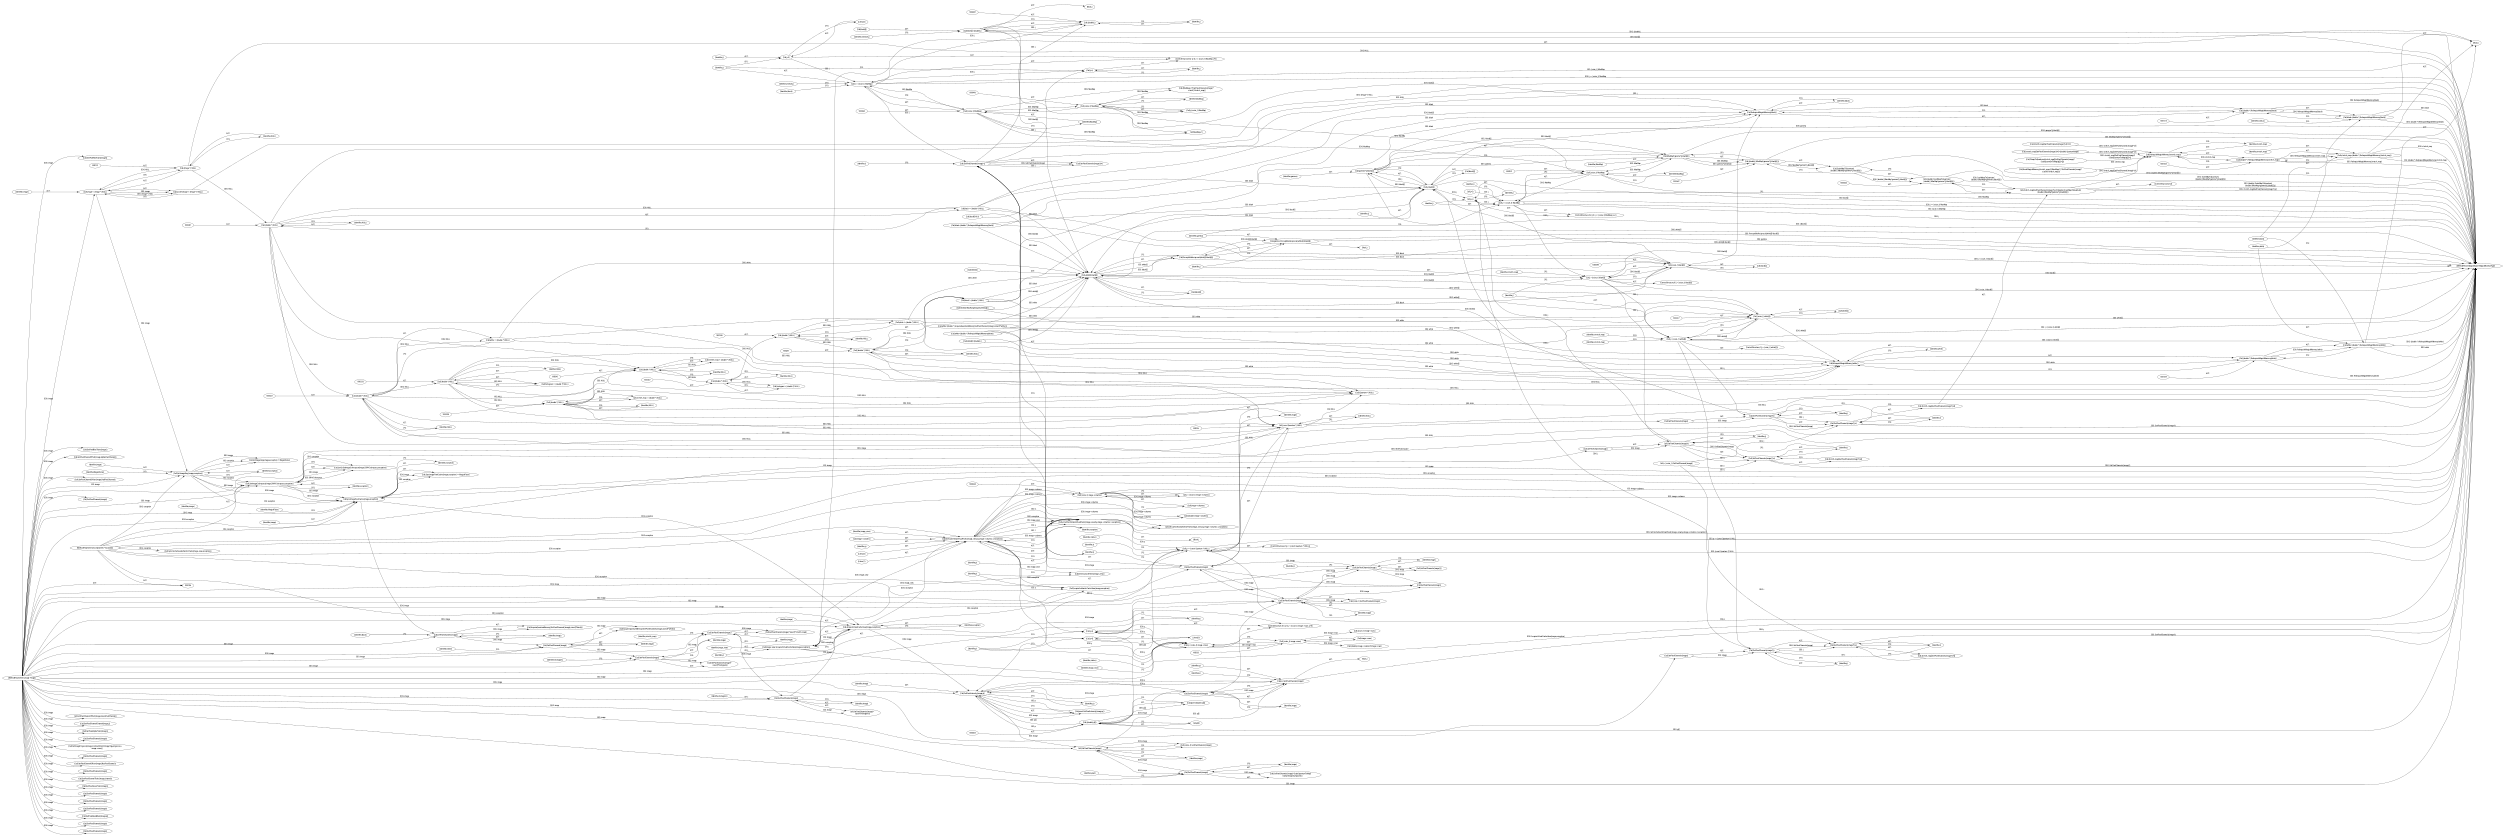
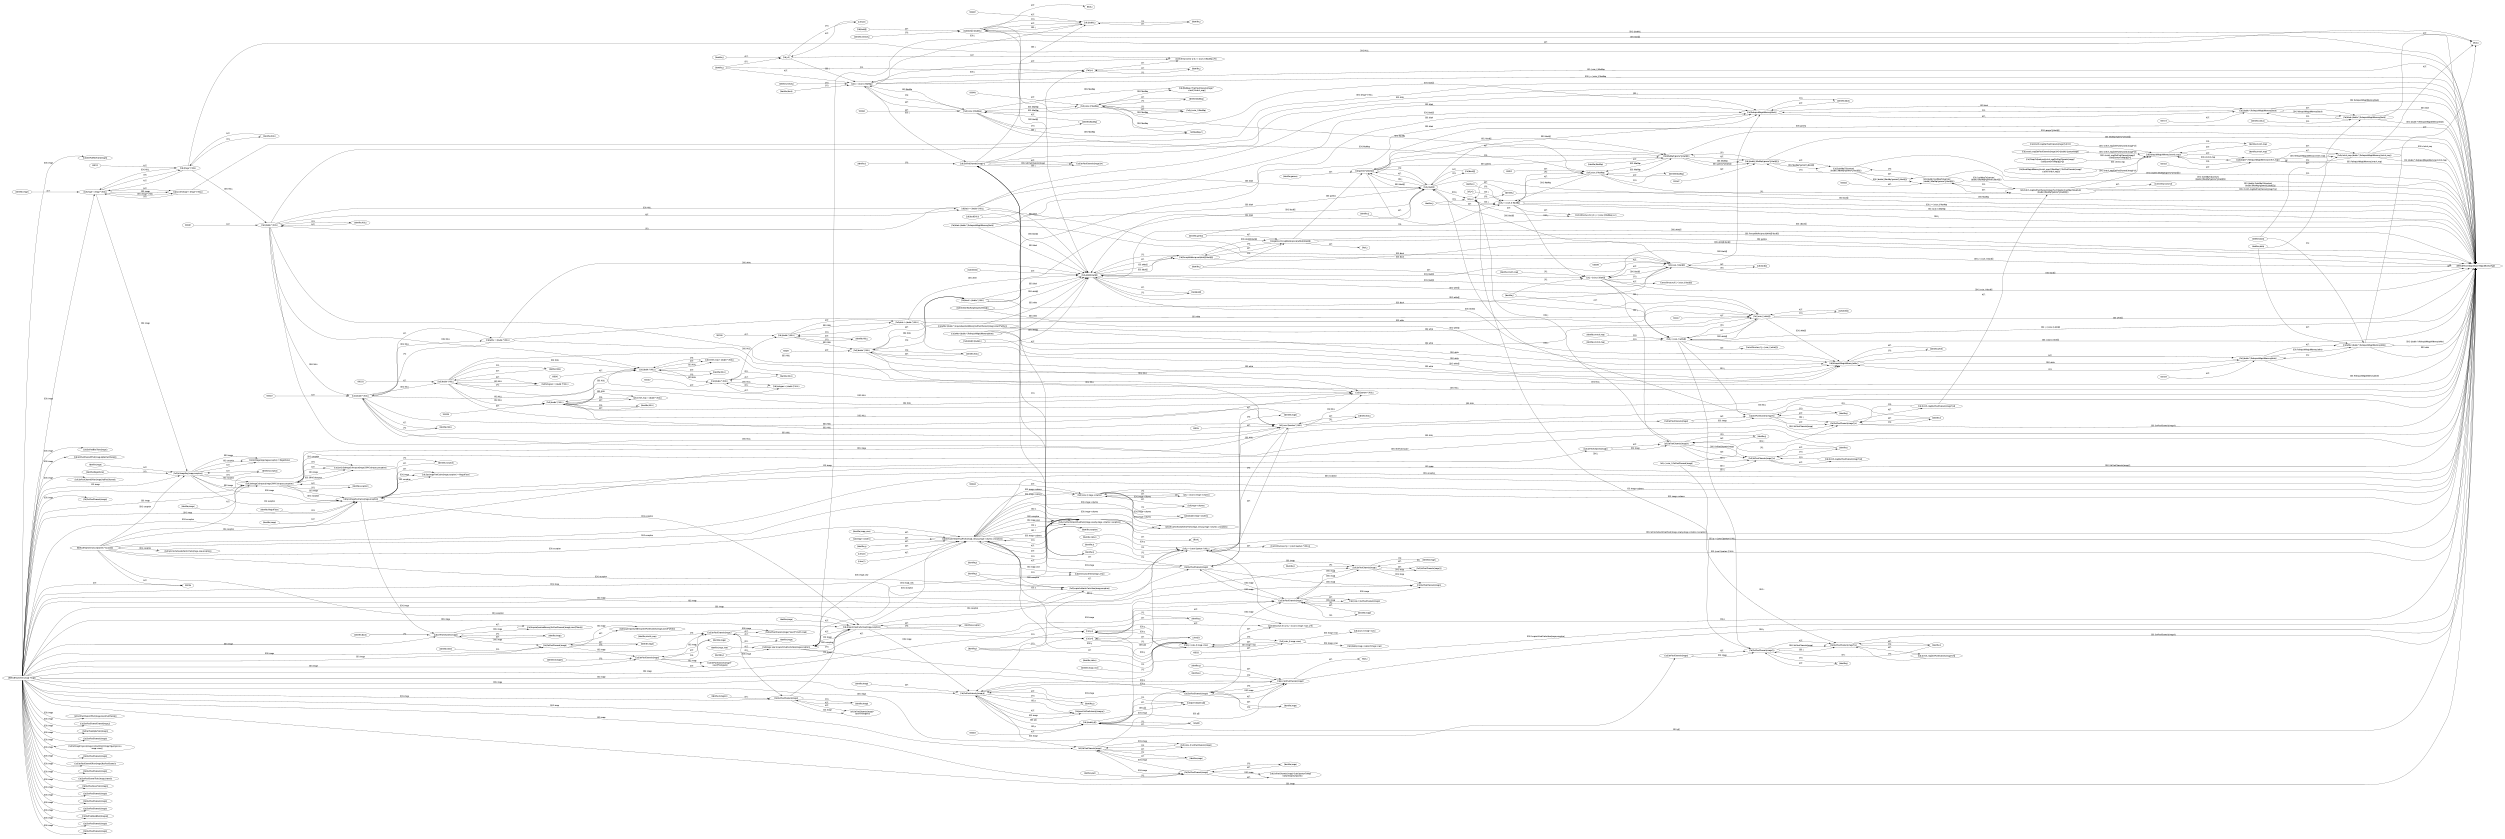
edge "(Call,gamma=PerceptibleReciprocal(white[i]-black[i]))" -> "(Call,gamma*(j-black[i]))": added, label "DDG: gamma"
node "(Call,image->rows)": removed
edge "(Call,pixel=GetPixelIntensity(image,p))" -> "(Call,GetPixelIntensity(image,p))": removed, label "CFG:"
